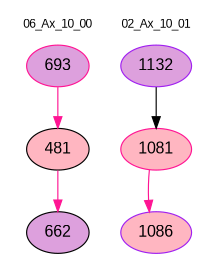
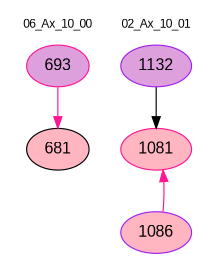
node "481": label "481" -> "681"
edge "1081" -> "1086": reversed
node "662": removed
